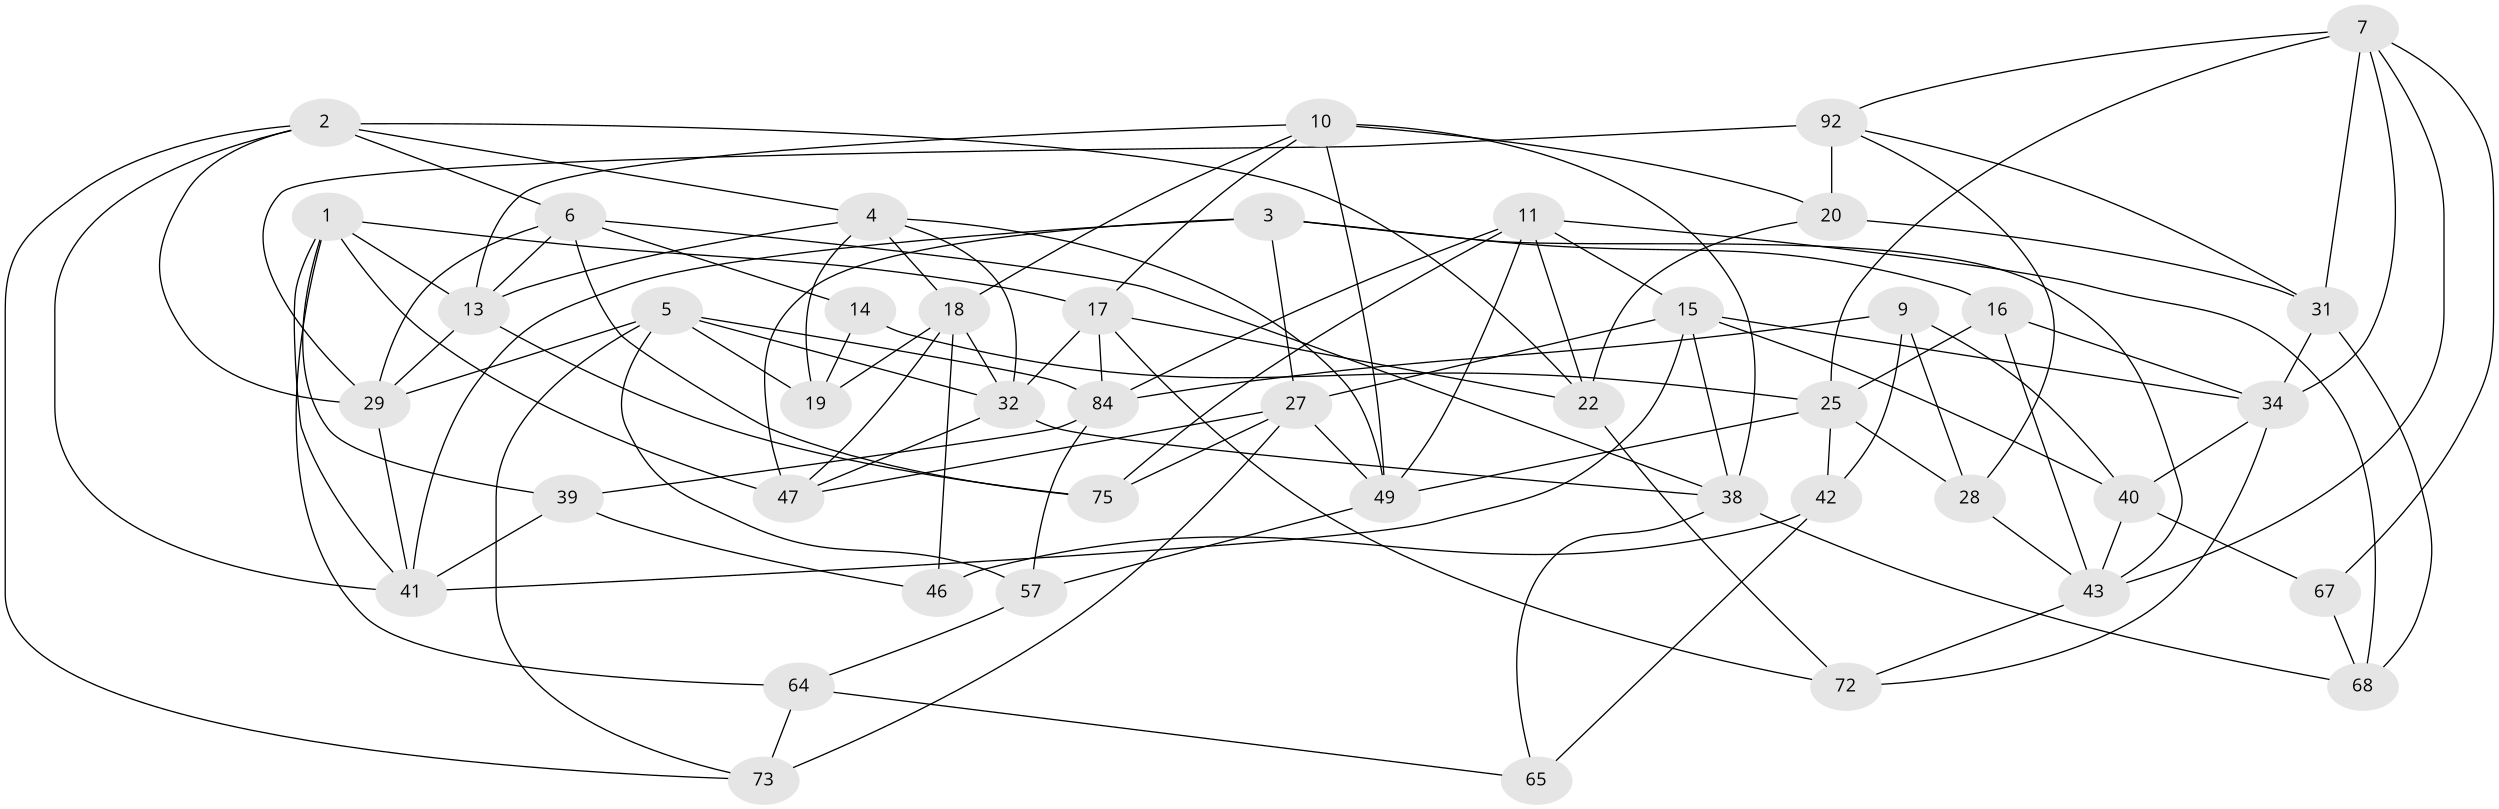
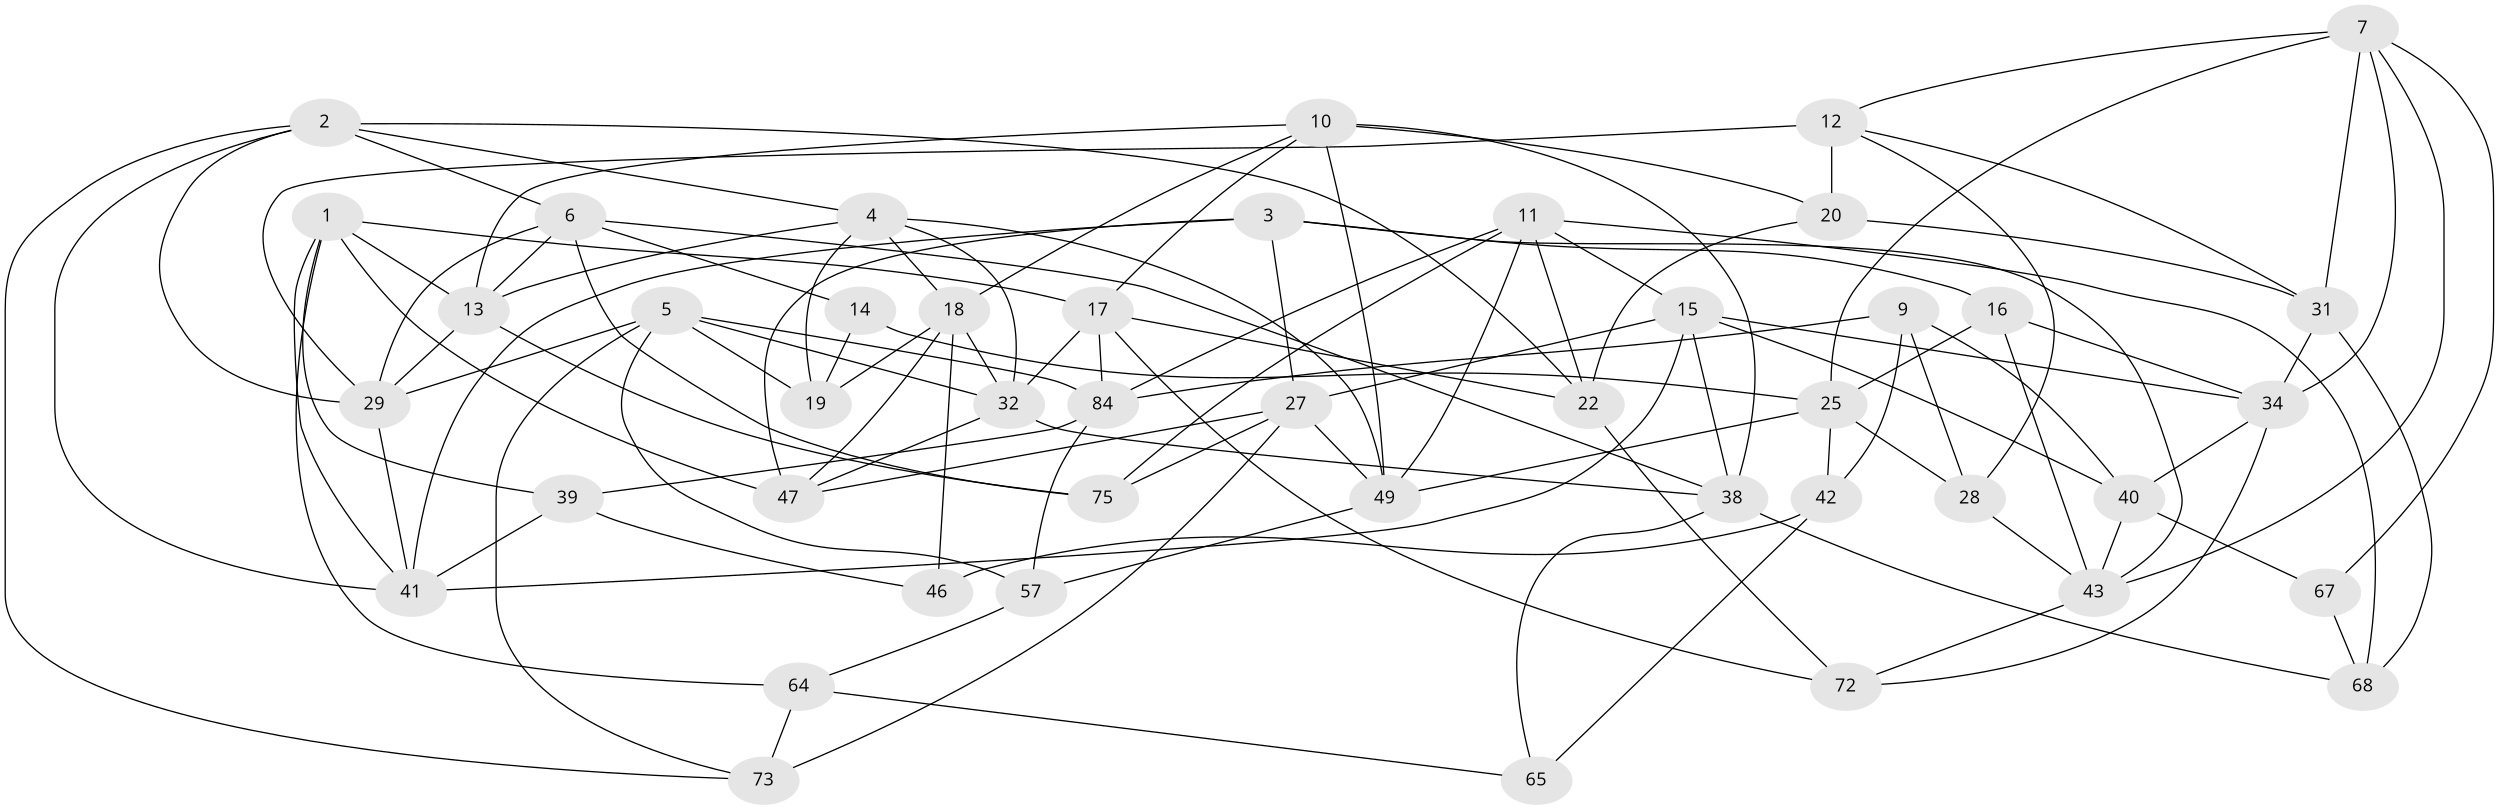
node "92": label "92" -> "12"
